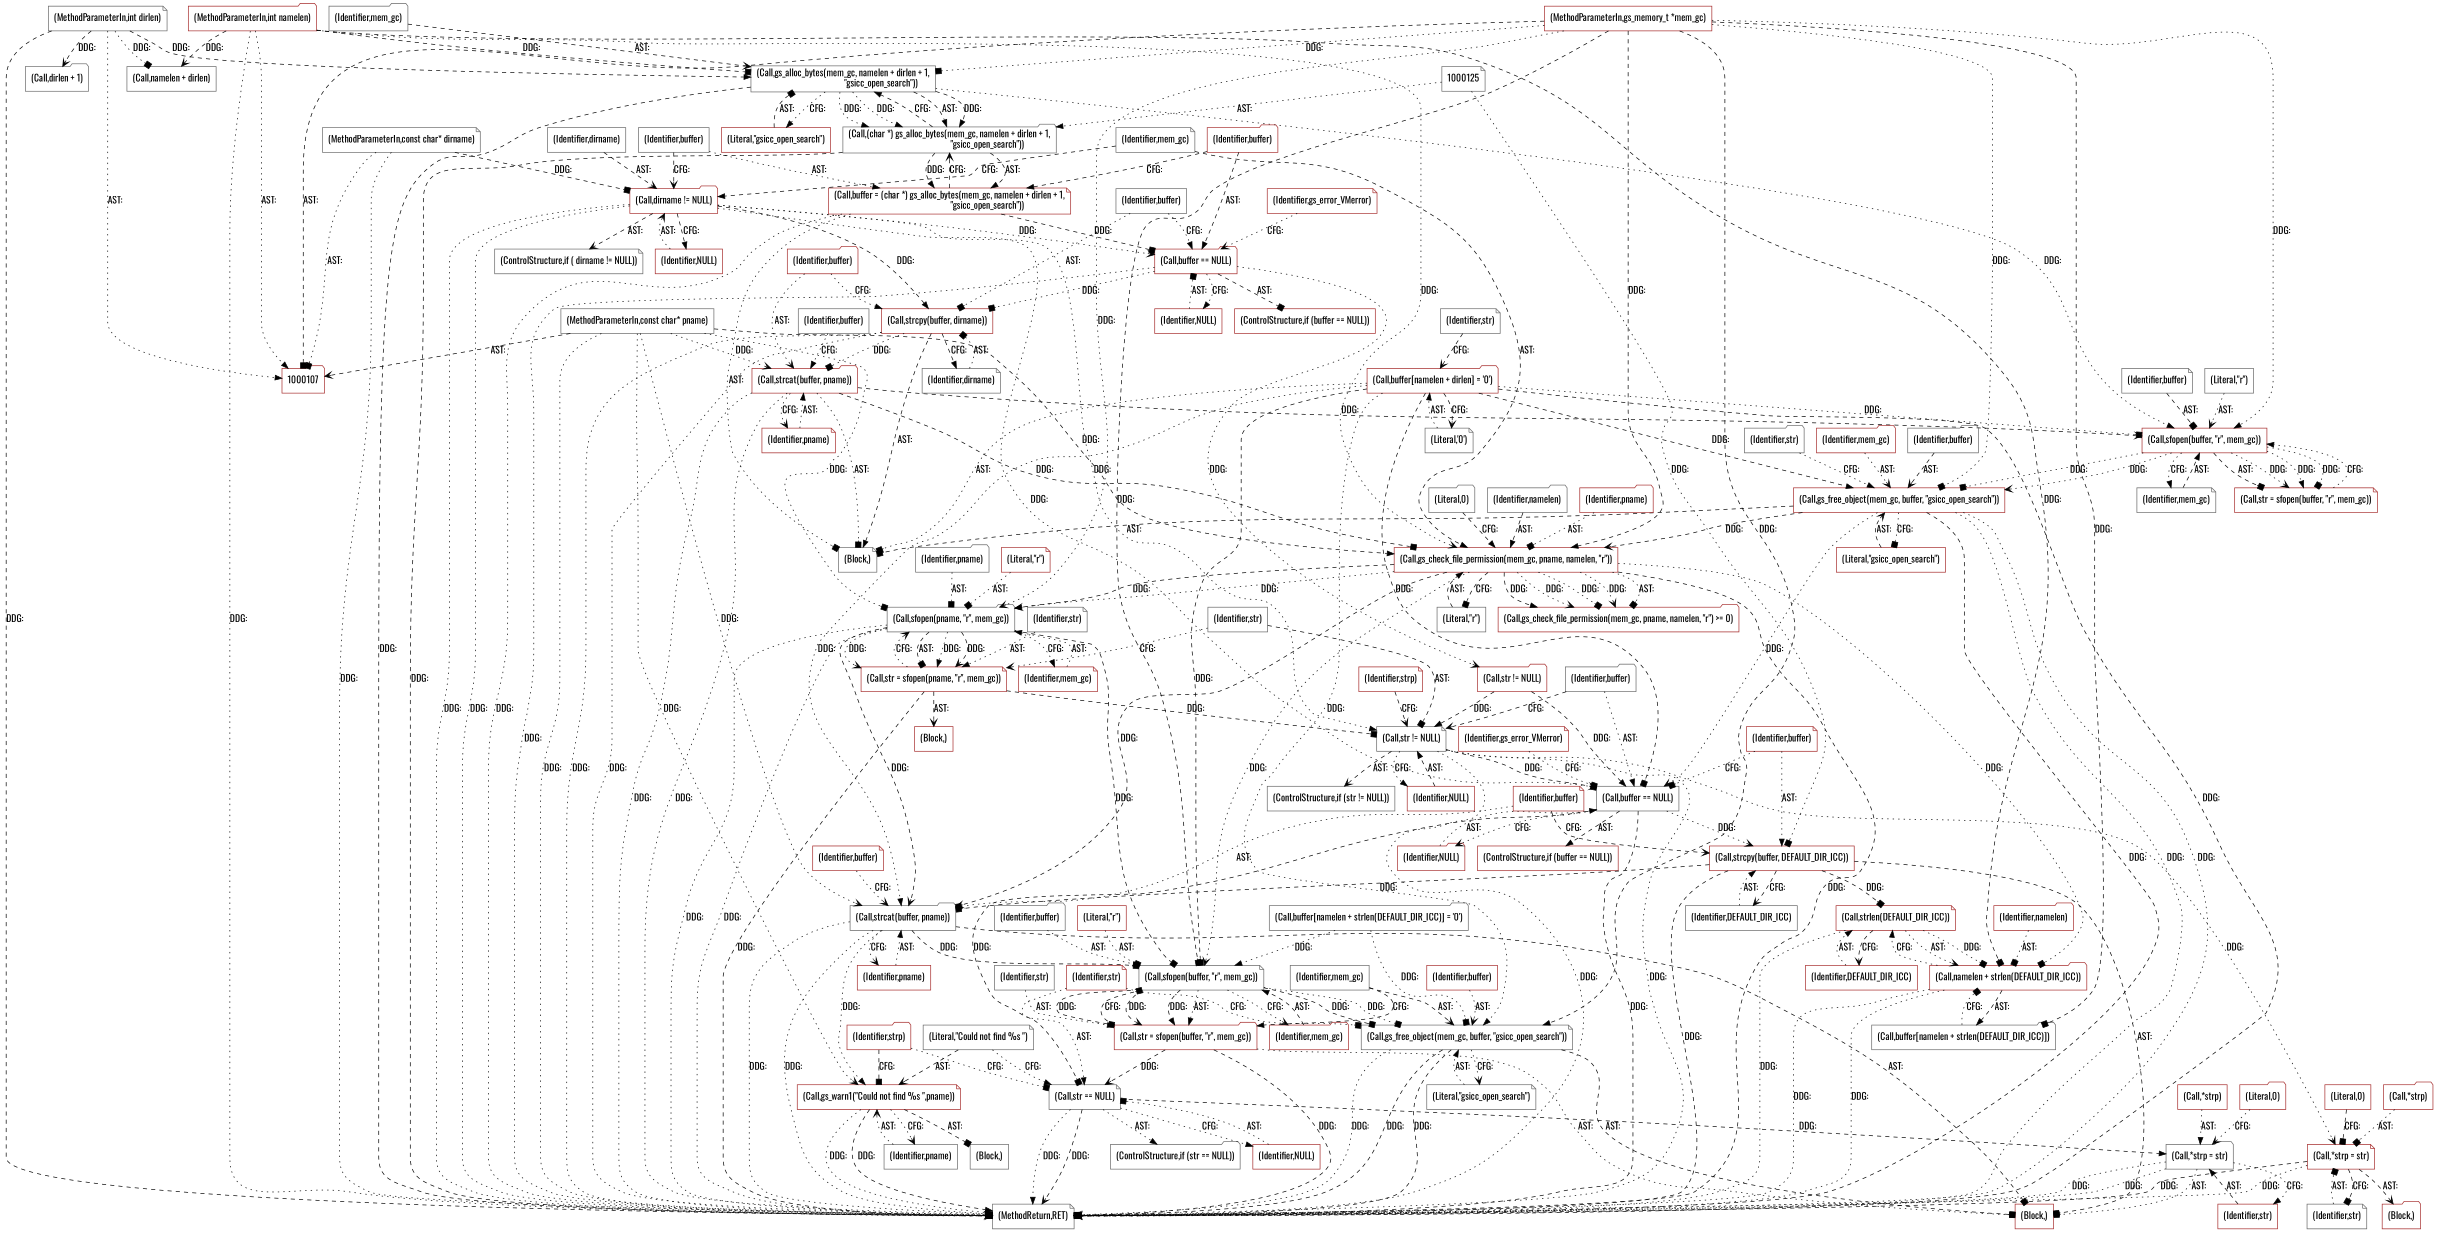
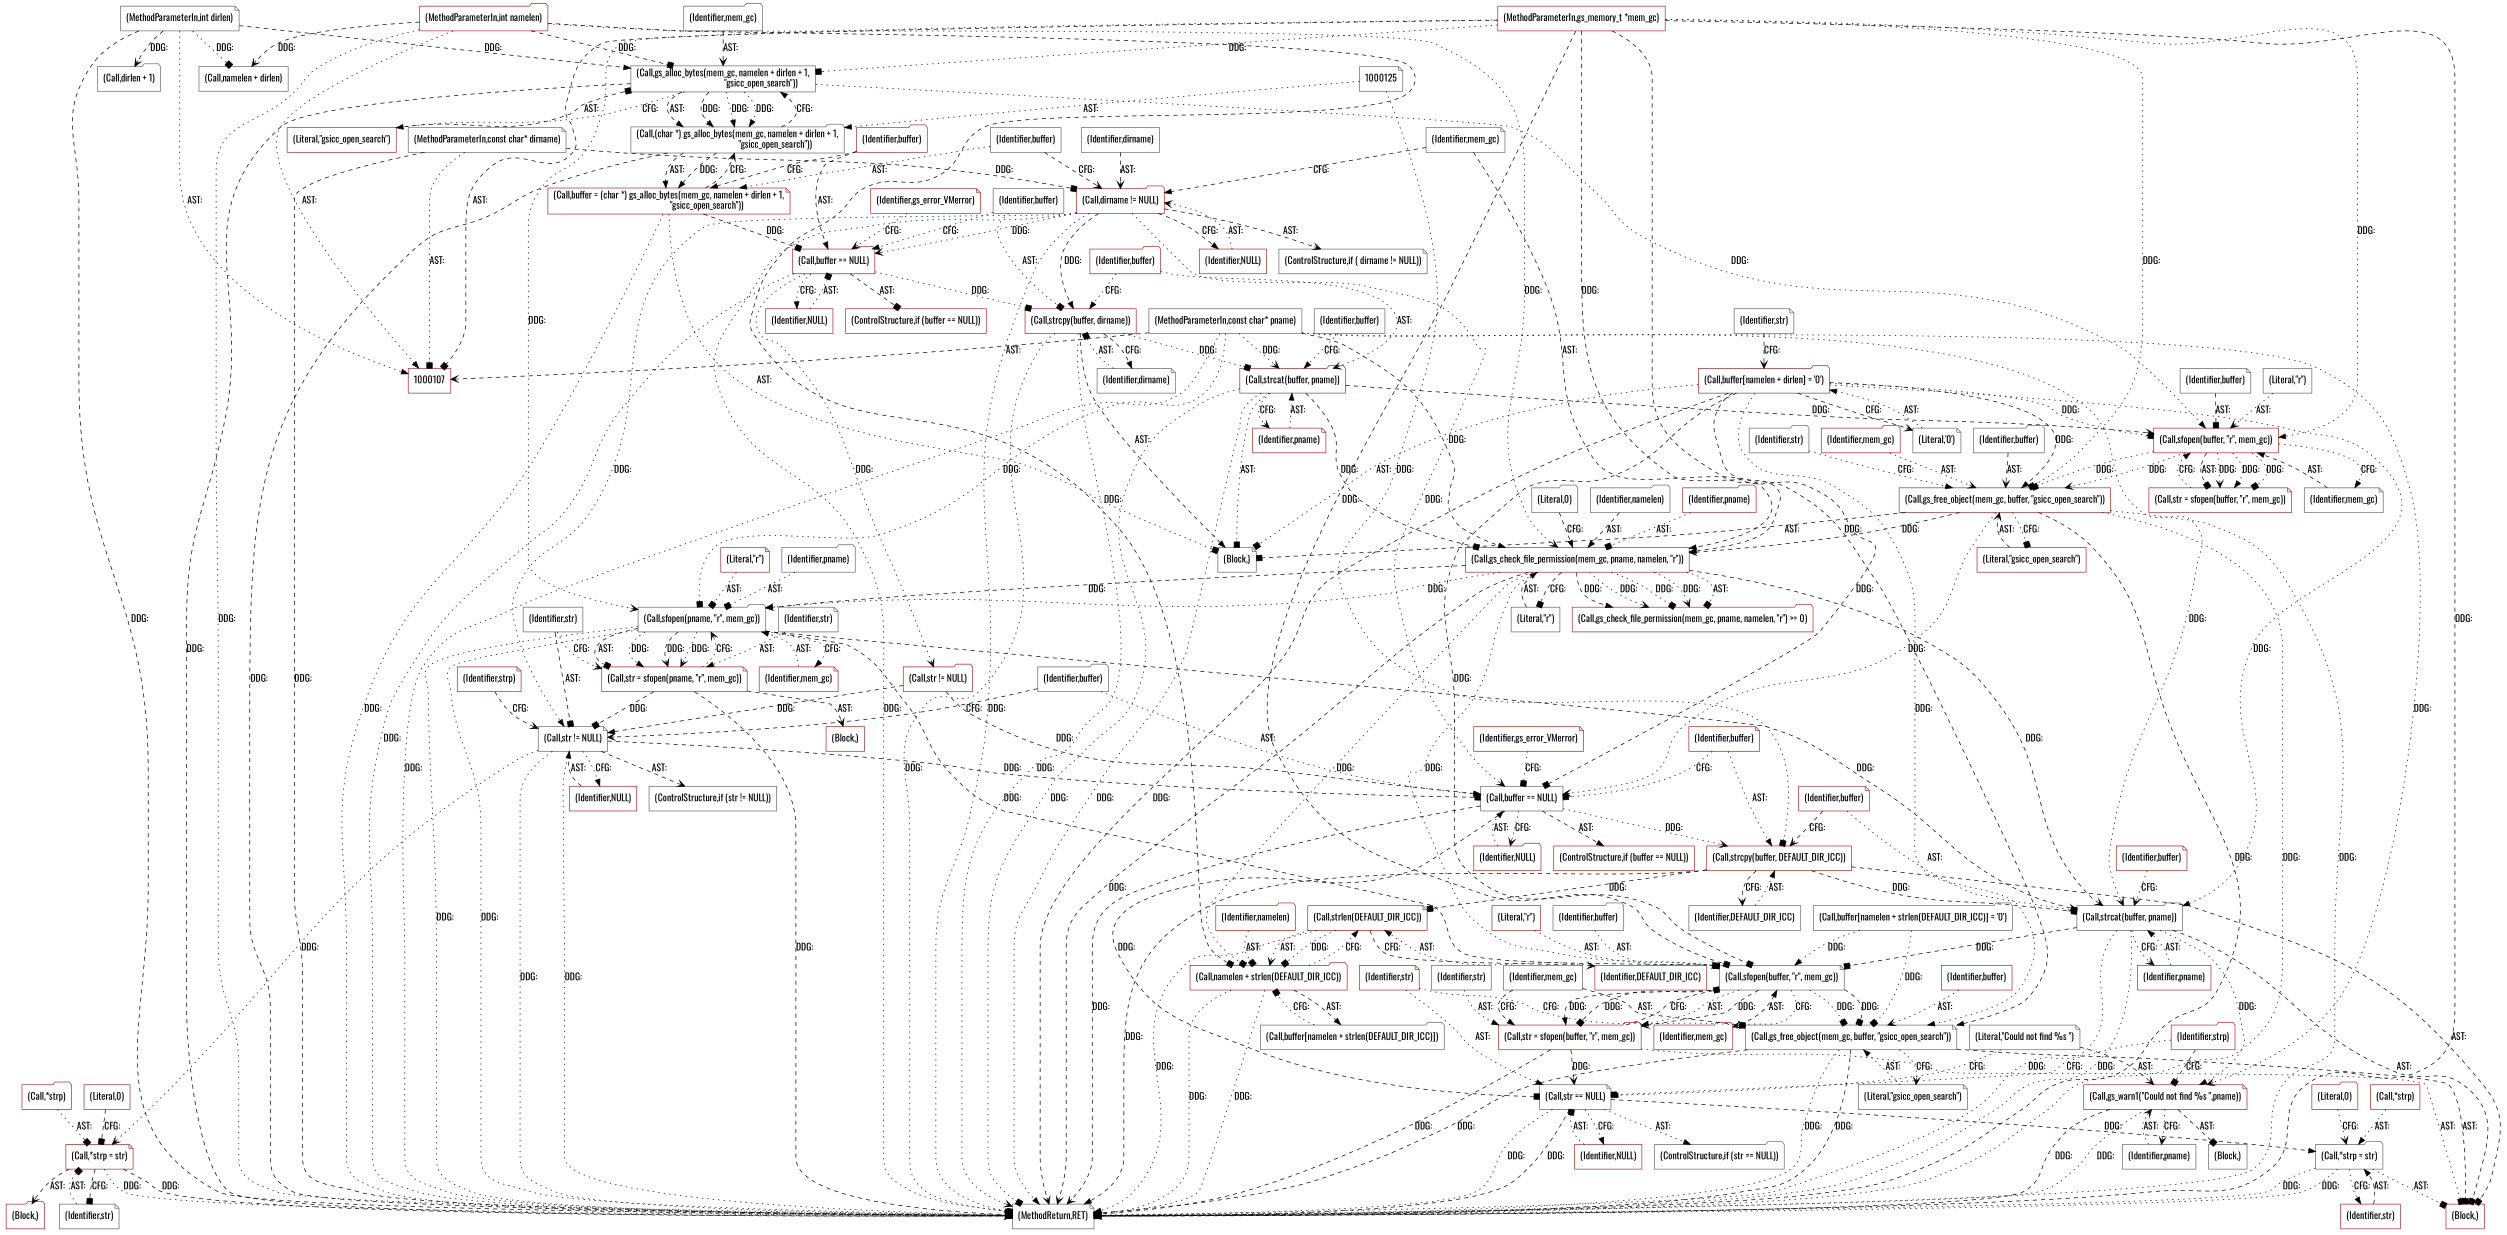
edge "(MethodParameterIn,gs_memory_t *mem_gc)" -> "(Call,buffer[namelen + strlen(DEFAULT_DIR_ICC)])": now "(MethodParameterIn,gs_memory_t *mem_gc)" -> "(MethodReturn,RET)"
node "1000107": shape folder -> box
edge "(MethodParameterIn,const char* dirname)" -> "(MethodReturn,RET)": style dotted -> dashed
